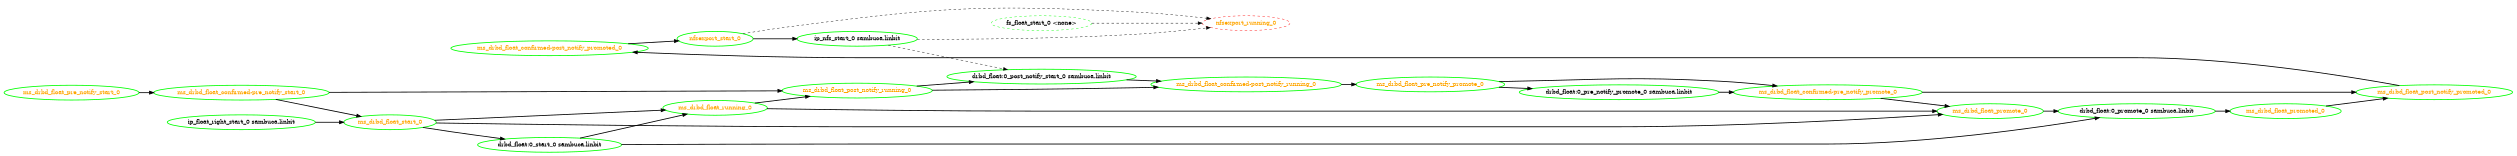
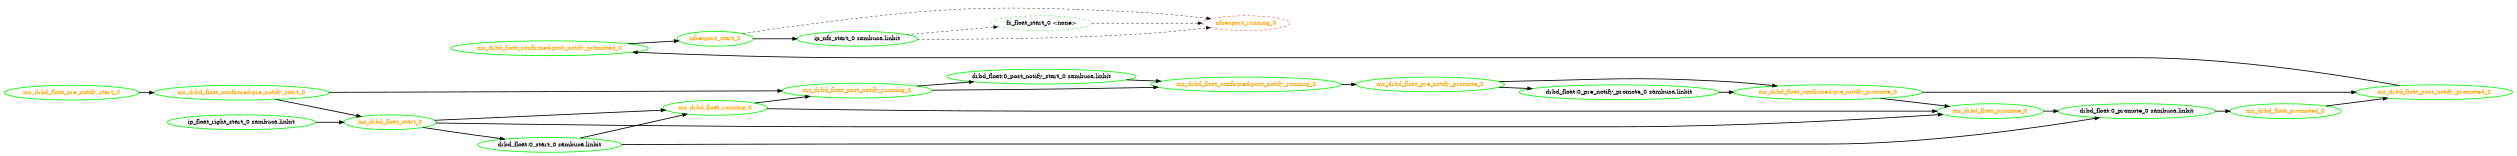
edge "ip_nfs_start_0 sambuca.linbit" -> "drbd_float:0_post_notify_start_0 sambuca.linbit": now "ip_nfs_start_0 sambuca.linbit" -> "fs_float_start_0 <none>"
